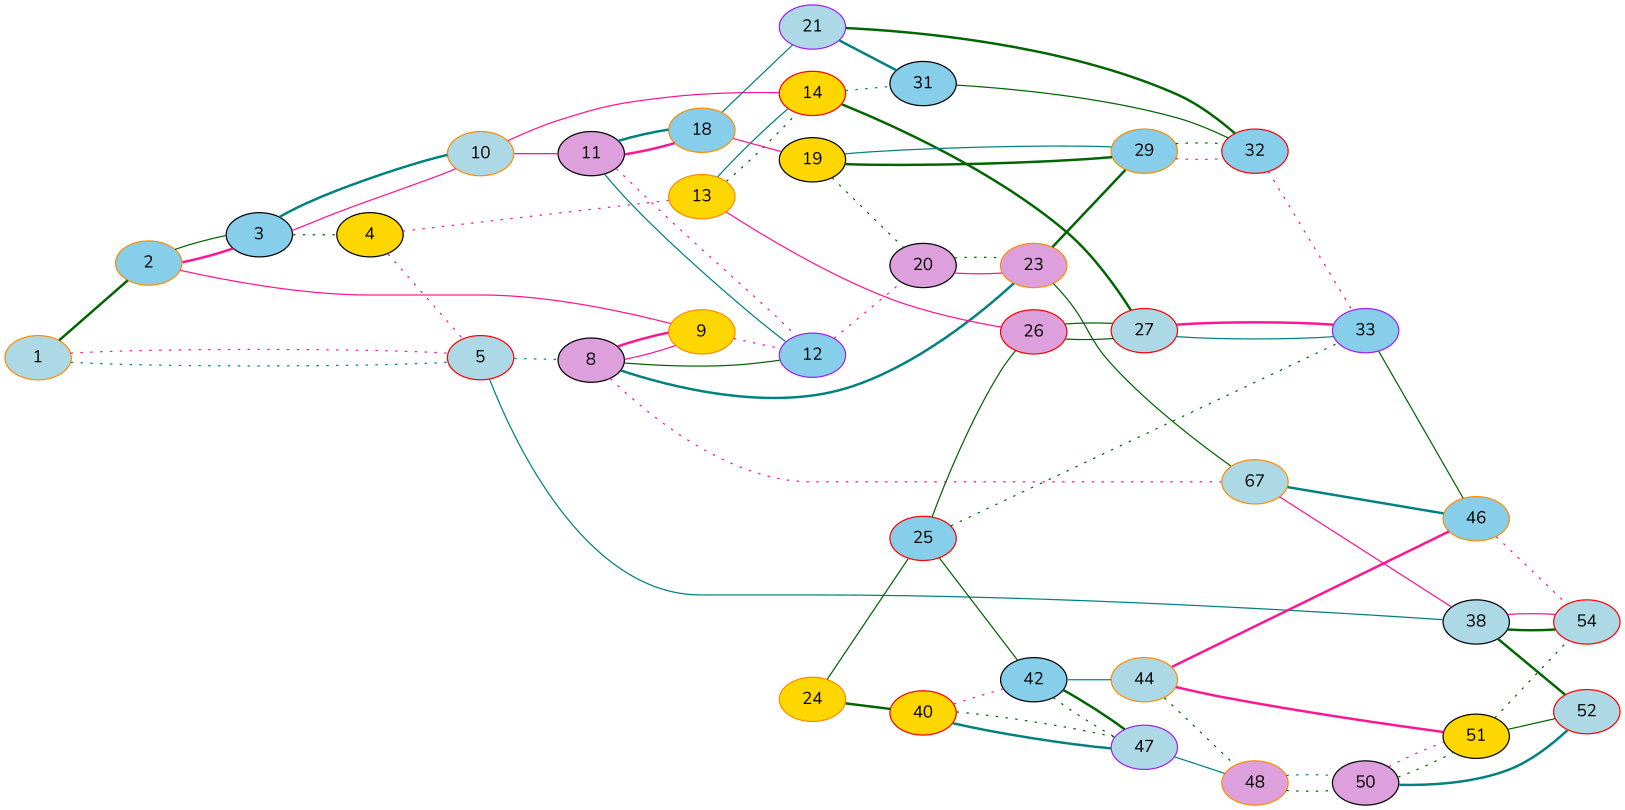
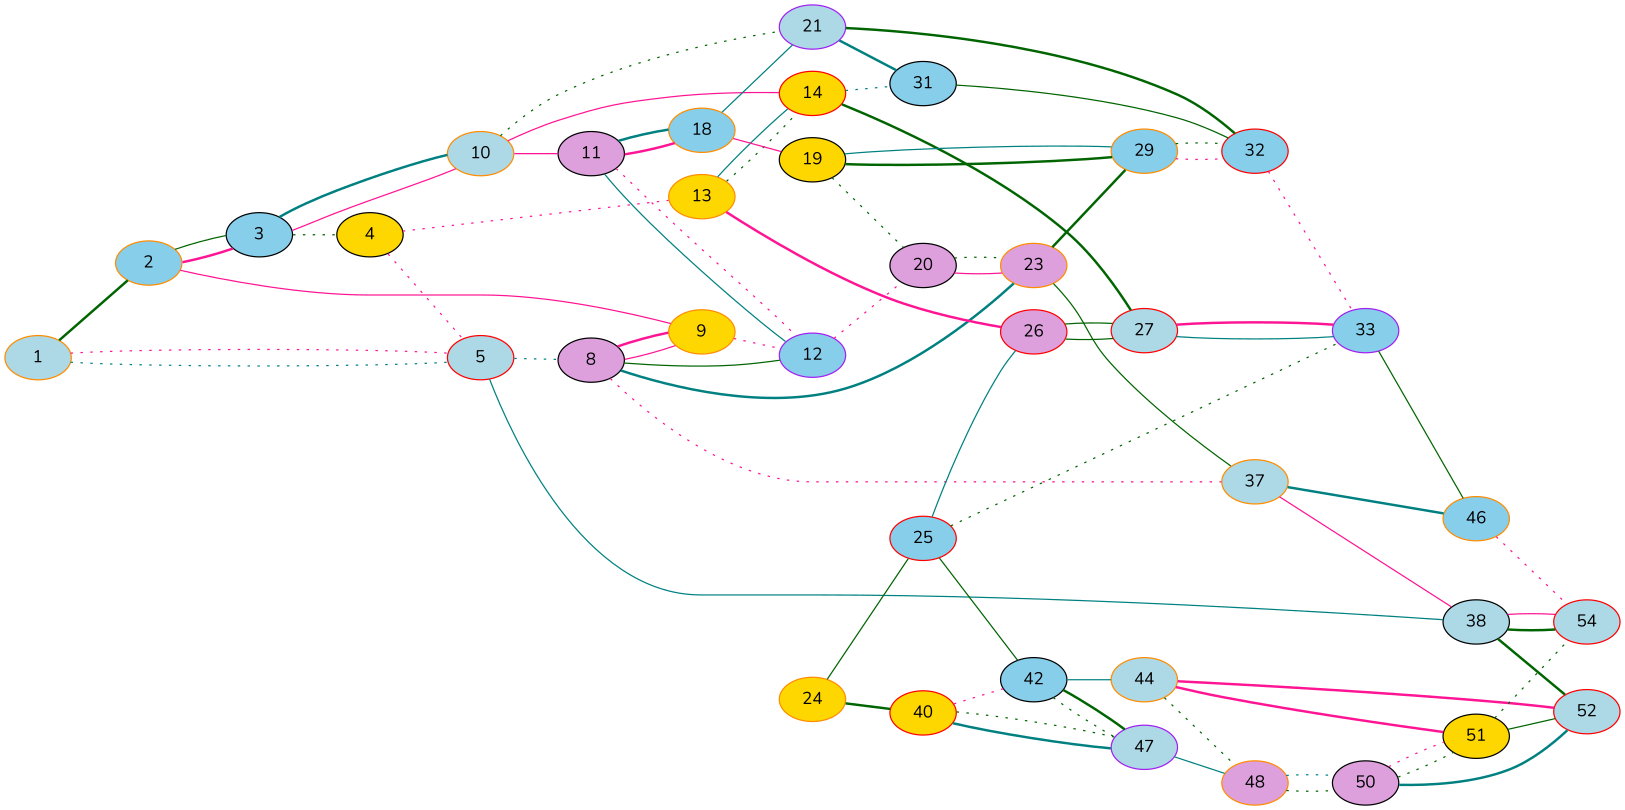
edge "21" -- "10": added
edge "13" -- "26": style solid -> bold
edge "26" -- "25": color darkgreen -> teal
node "67": label "67" -> "37"
edge "46" -- "44": now "52" -- "44"
